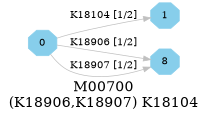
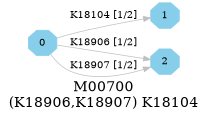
node "8": label "8" -> "2"
